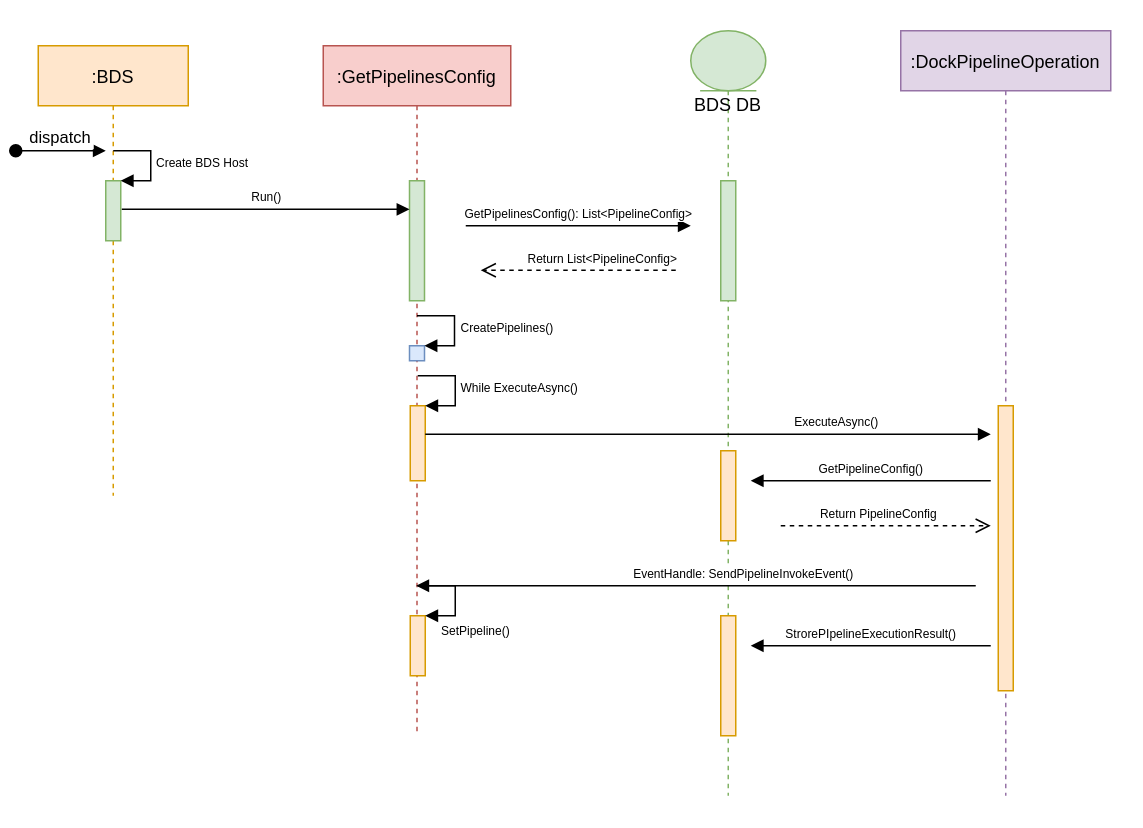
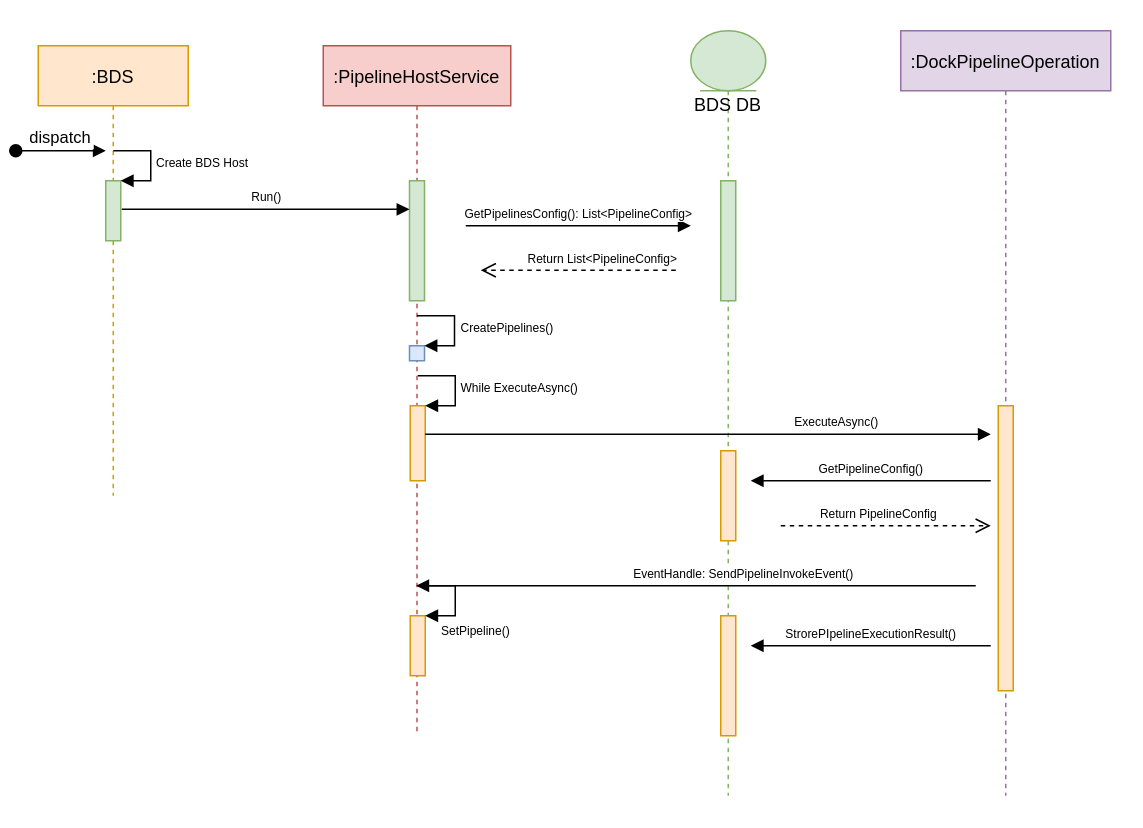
node ":GetPipelinesConfig": label ":GetPipelinesConfig" -> ":PipelineHostService"
